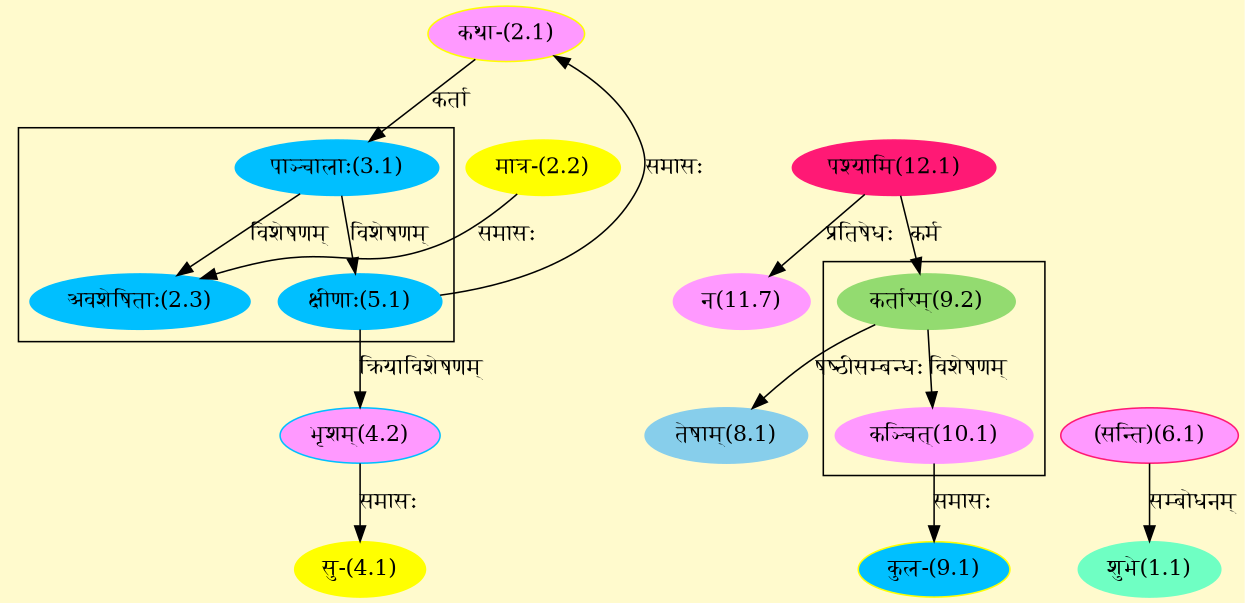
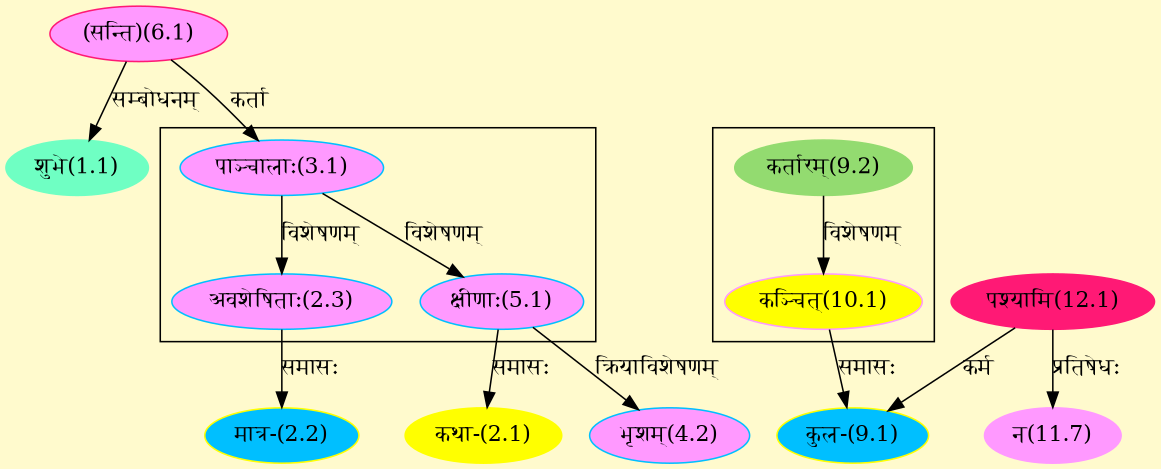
node "कथा-(2.1)": fillcolor #ff99ff -> #ffff00
edge "कथा-(2.1)" -> "पाञ्चालाः(3.1)": now "(सन्ति)(6.1)" -> "पाञ्चालाः(3.1)"
node "पाञ्चालाः(3.1)": fillcolor #00bfff -> #ff99ff
node "मात्र-(2.2)": fillcolor #ffff00 -> #00bfff
edge "पश्यामि(12.1)" -> "कर्तारम्(9.2)": now "पश्यामि(12.1)" -> "कुल-(9.1)"
edge "मात्र-(2.2)" -> "अवशेषिताः(2.3)": reversed
node "अवशेषिताः(2.3)": fillcolor #00bfff -> #ff99ff
node "क्षीणाः(5.1)": fillcolor #00bfff -> #ff99ff
node "तेषाम्(8.1)": removed
node "कञ्चित्(10.1)": fillcolor #ff99ff -> #ffff00
node "सु-(4.1)": removed
